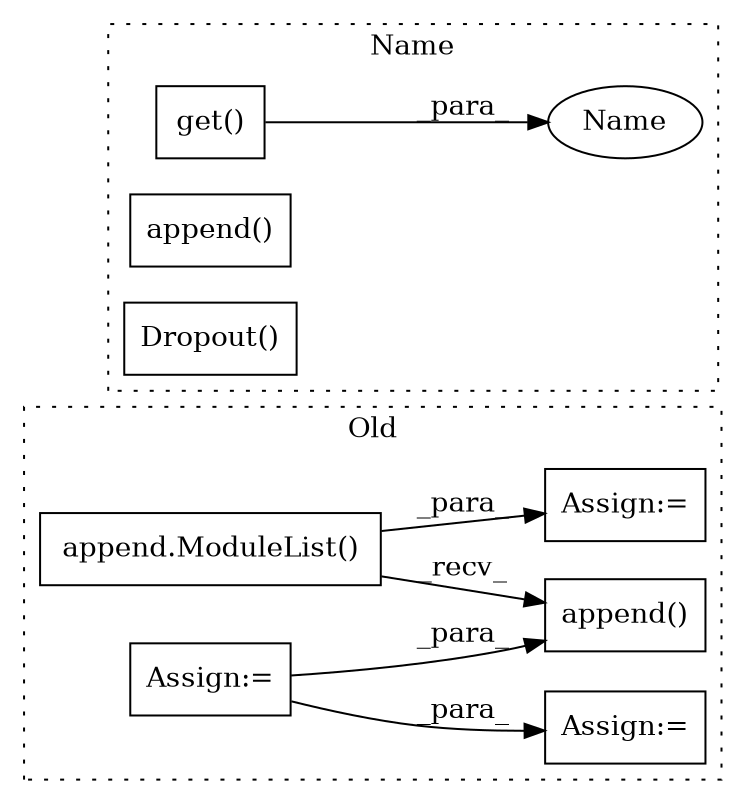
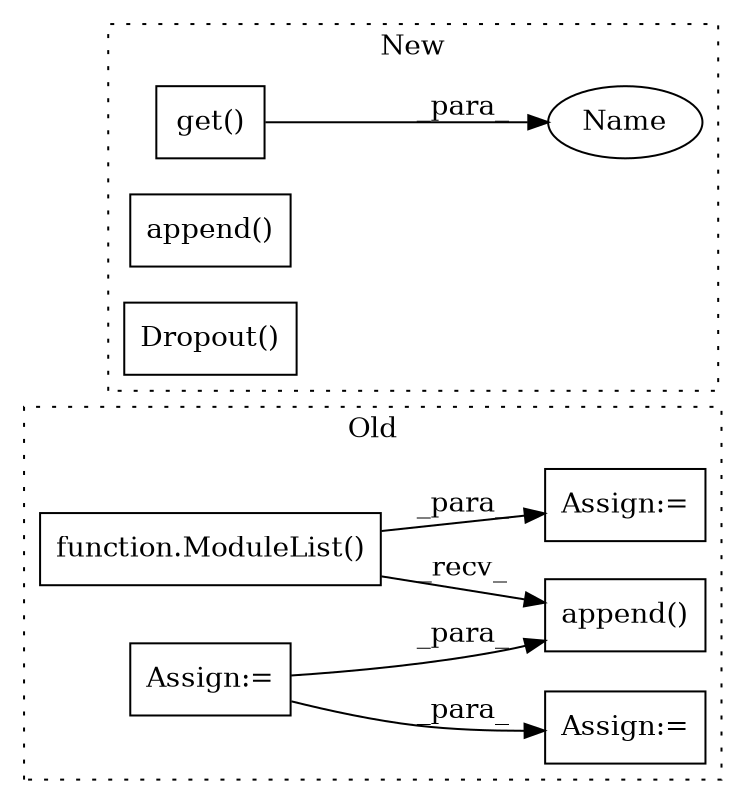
cluster "Name": label "Name" -> "New"
node "append.ModuleList()": label "append.ModuleList()" -> "function.ModuleList()"
